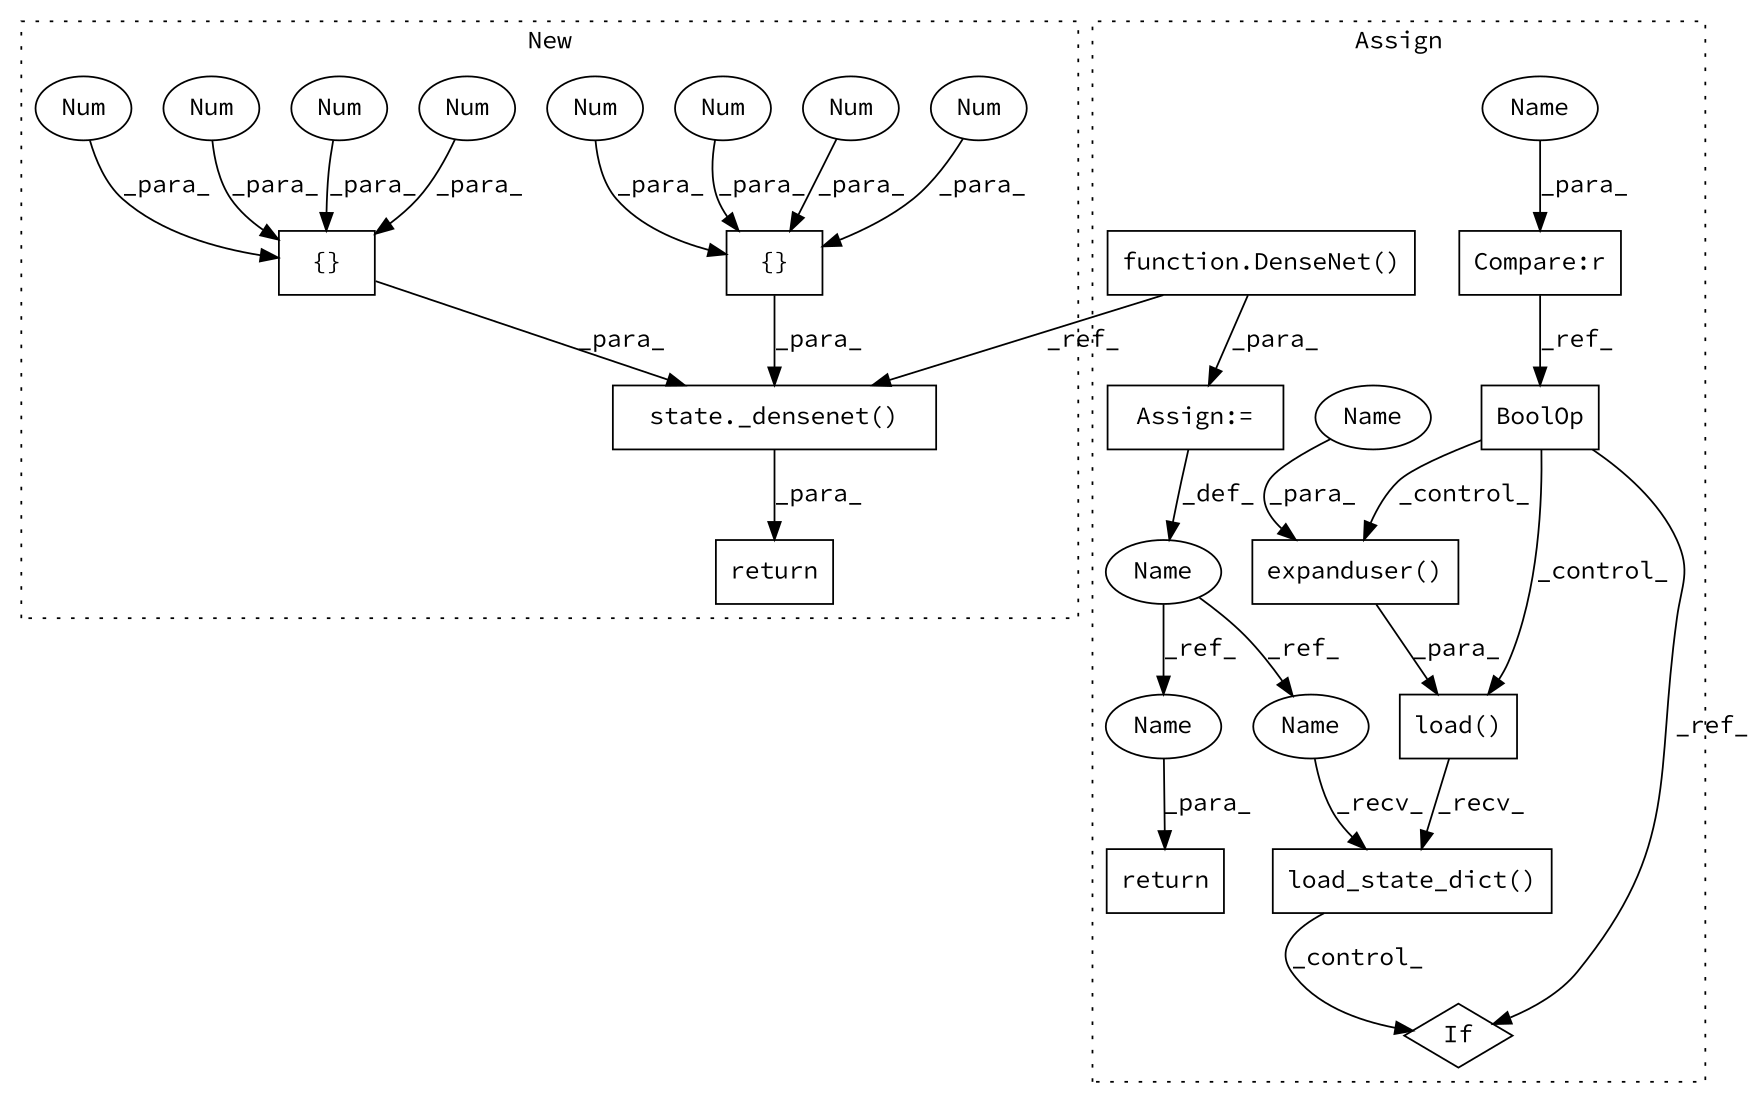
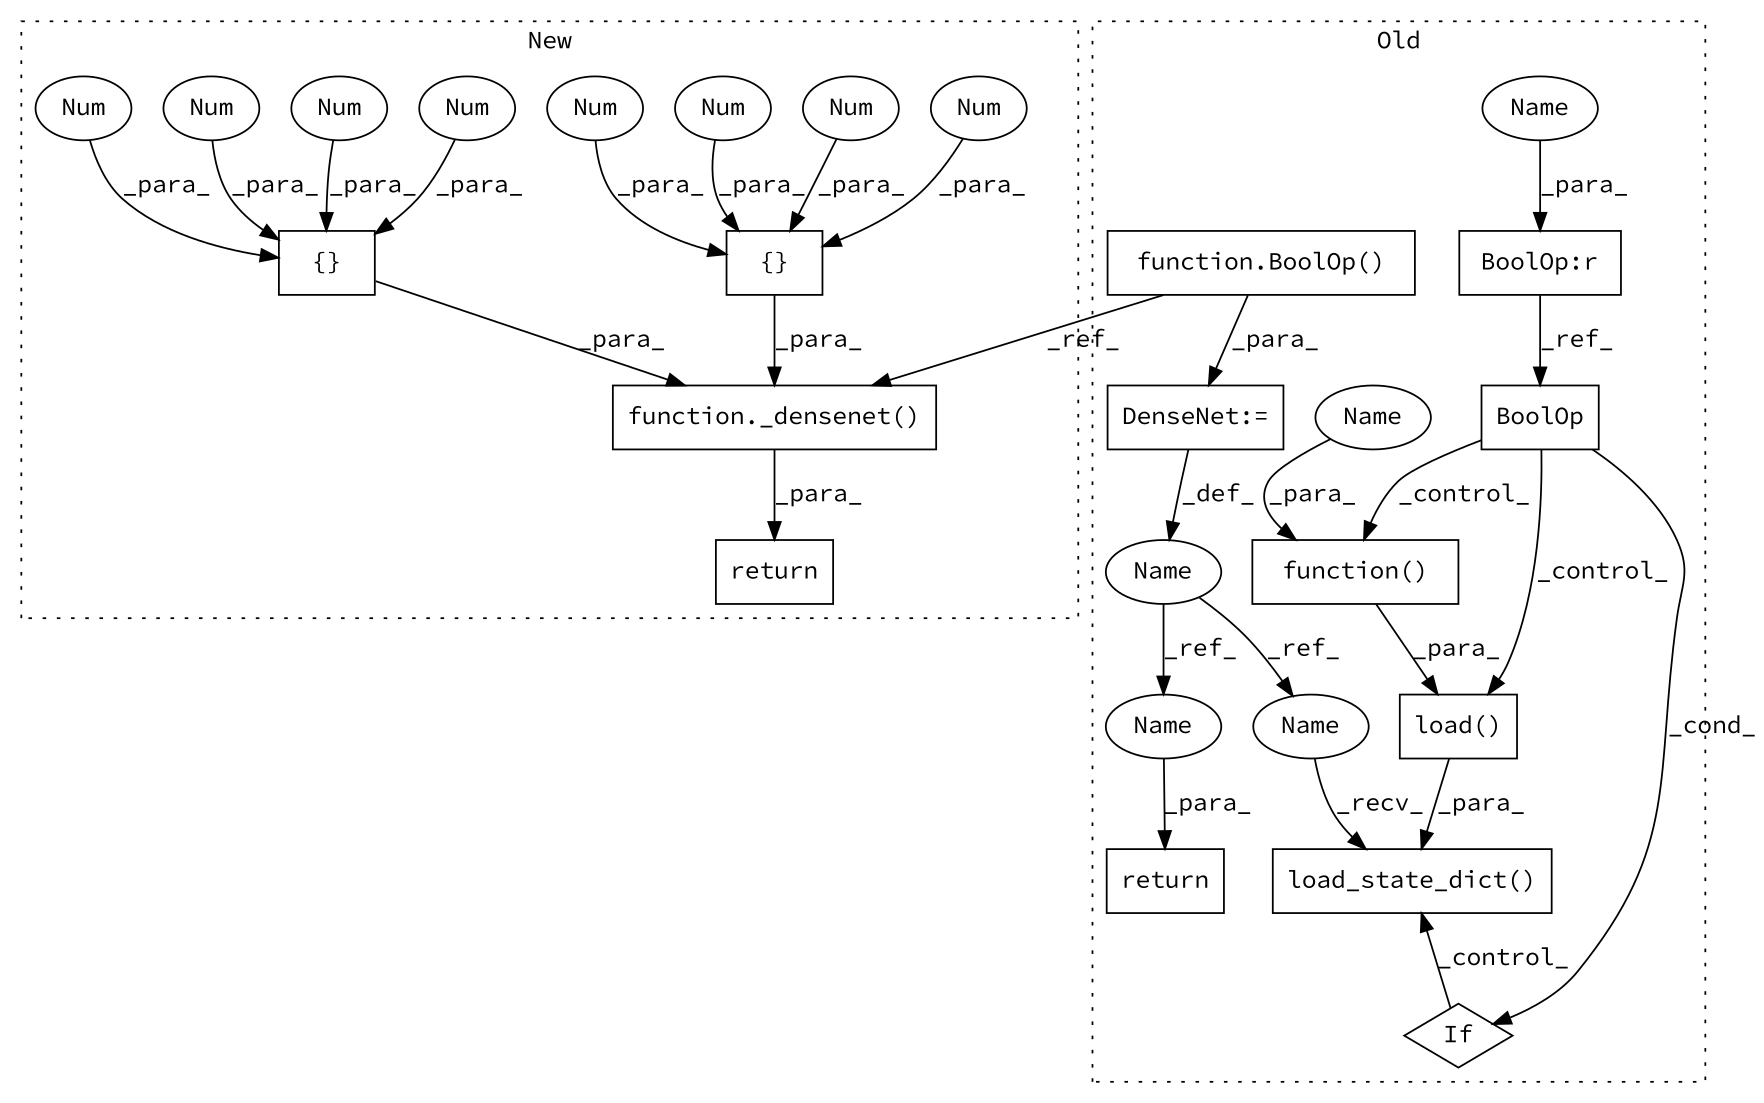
cluster "Assign": label "Assign" -> "Old"
node "function.DenseNet()": label "function.DenseNet()" -> "function.BoolOp()"
node "Compare:r": label "Compare:r" -> "BoolOp:r"
node "state._densenet()": label "state._densenet()" -> "function._densenet()"
node "Assign:=": label "Assign:=" -> "DenseNet:="
node "expanduser()": label "expanduser()" -> "function()"
edge "BoolOp" -> "If": label "_ref_" -> "_cond_"
edge "load()" -> "load_state_dict()": label "_recv_" -> "_para_"
edge "load_state_dict()" -> "If": reversed
